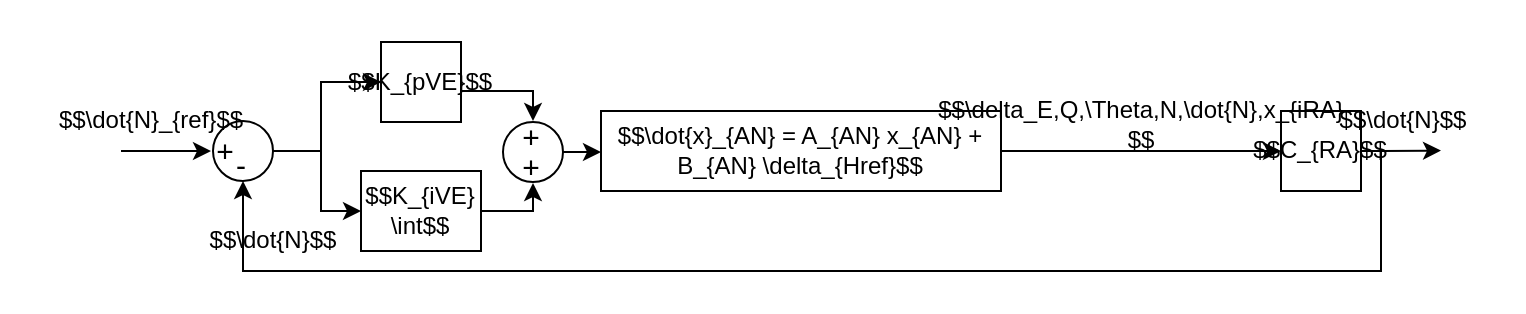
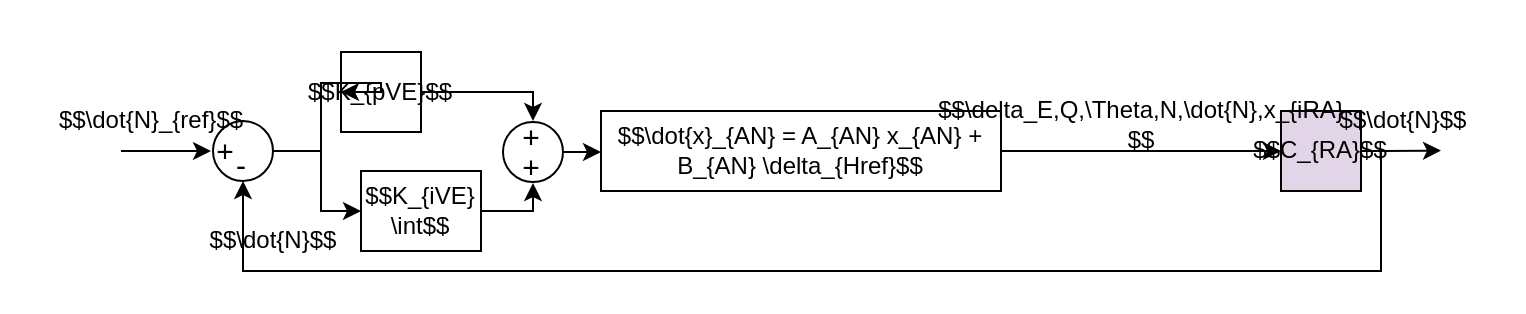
node "$$K_{pVE}$$": moved (421, 82) -> (381, 92)
node "$$C_{RA}$$": fillcolor #ffffff -> #e1d5e7
